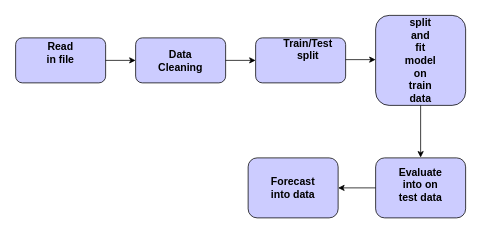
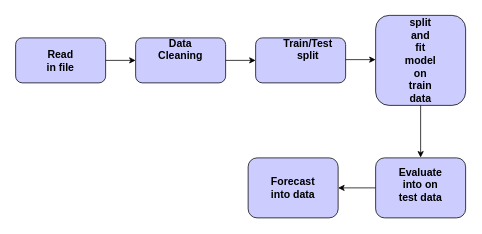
node "Read in file": moved (60, 53) -> (60, 60)
node "Data Cleaning": moved (180, 60) -> (180, 49)
